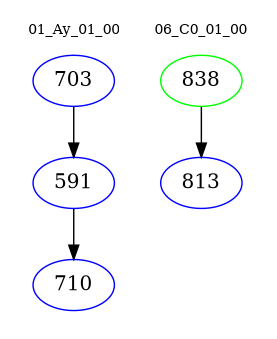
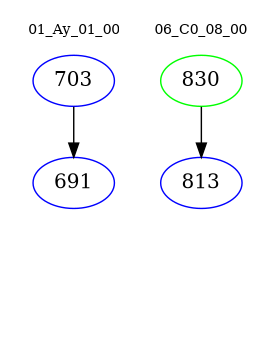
cluster "06_C0_01_00": label "06_C0_01_00" -> "06_C0_08_00"
node "838": label "838" -> "830"
node "591": label "591" -> "691"
node "710": removed
